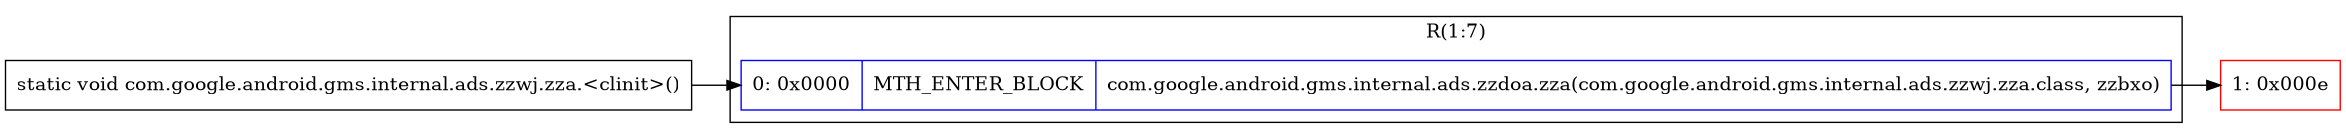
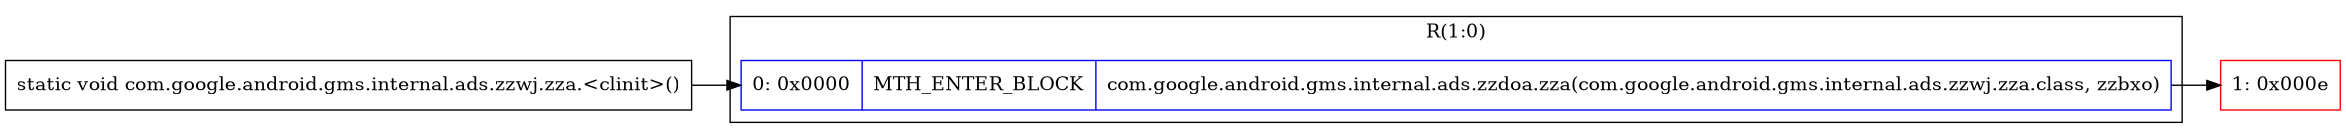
cluster "R(1:7)": label "R(1:7)" -> "R(1:0)"
